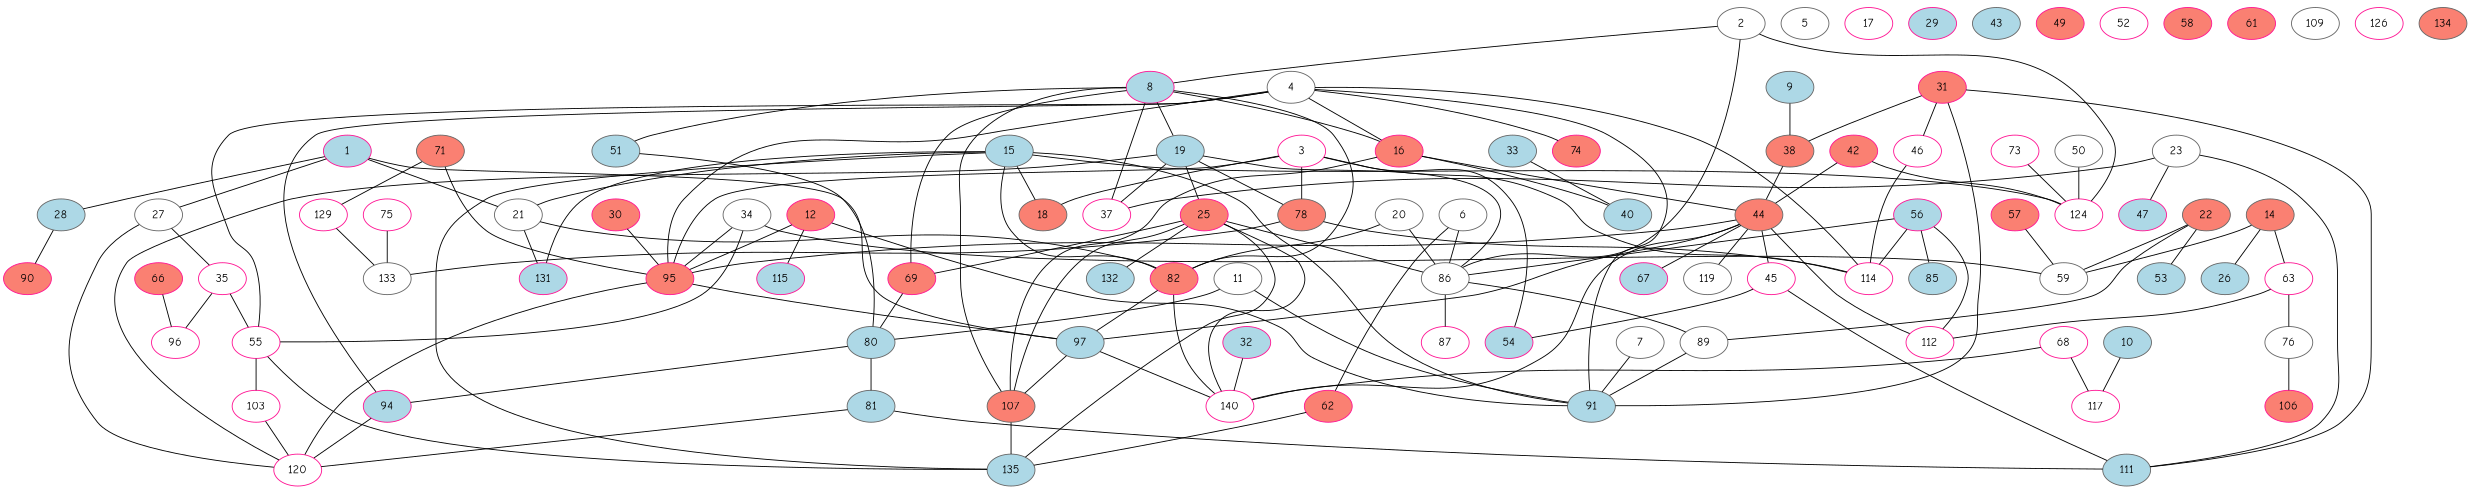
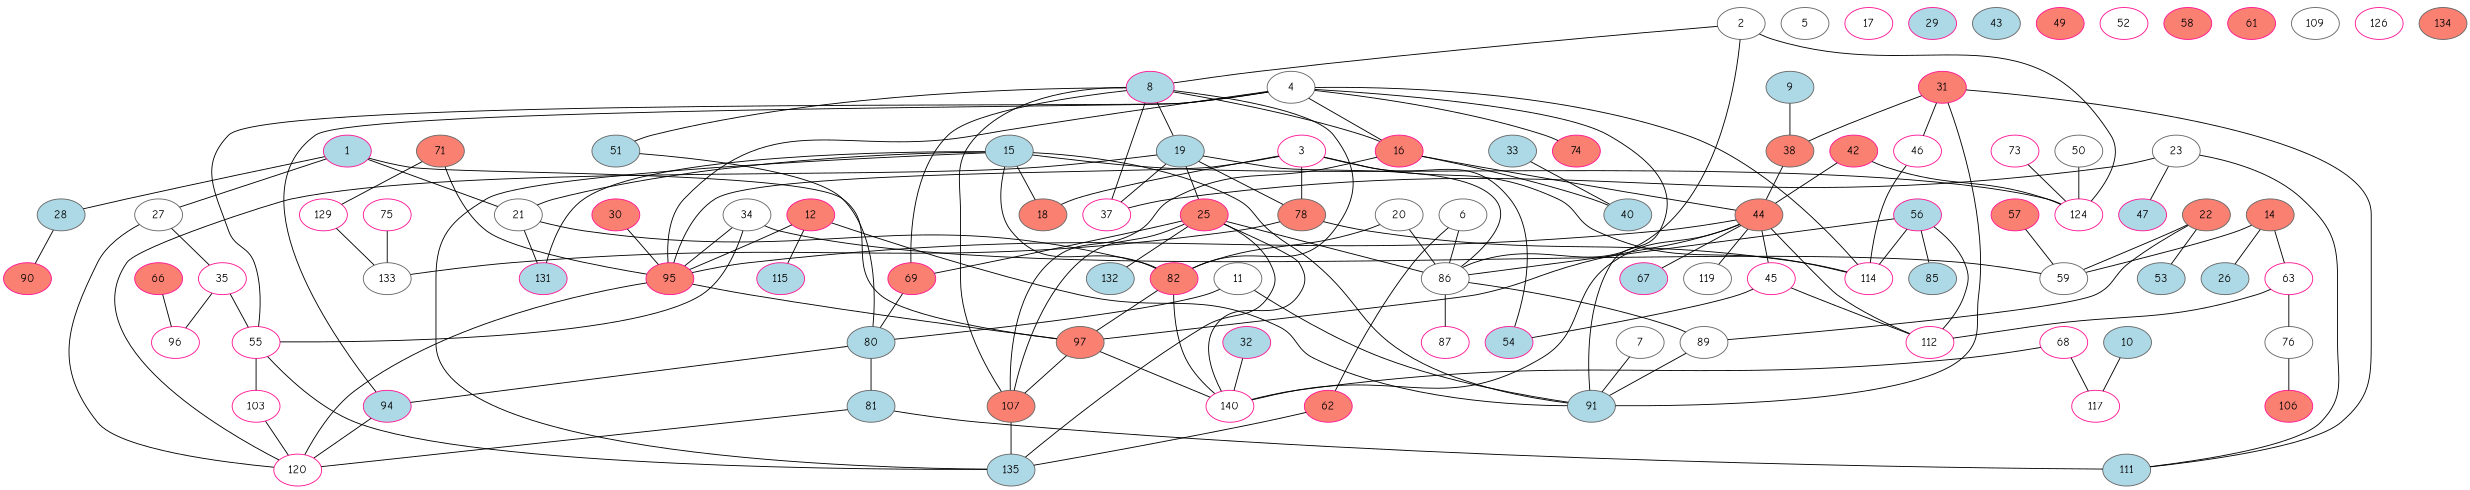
node "97": fillcolor lightblue -> salmon
edge "45" -- "111": now "45" -- "112"
